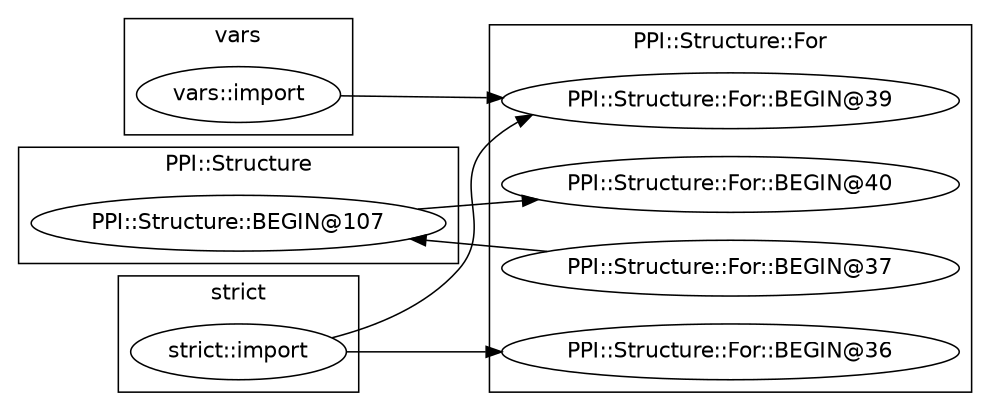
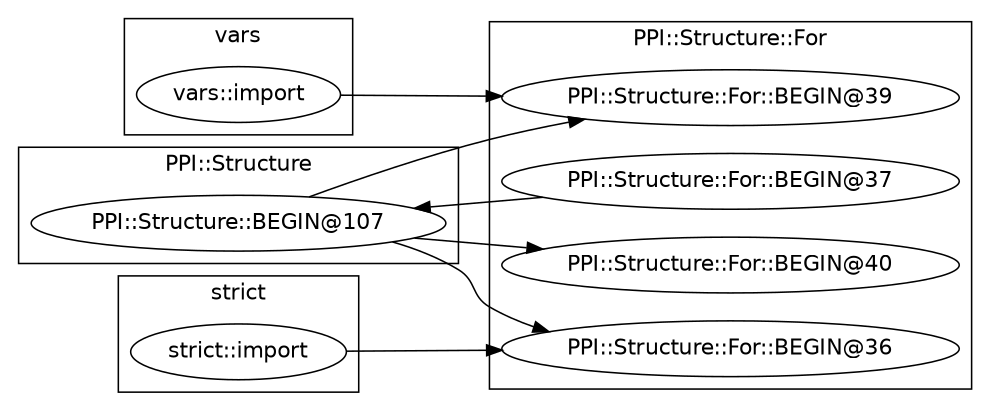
edge "strict::import" -> "PPI::Structure::For::BEGIN@39": now "PPI::Structure::BEGIN@107" -> "PPI::Structure::For::BEGIN@39"
edge "PPI::Structure::BEGIN@107" -> "PPI::Structure::For::BEGIN@36": added
